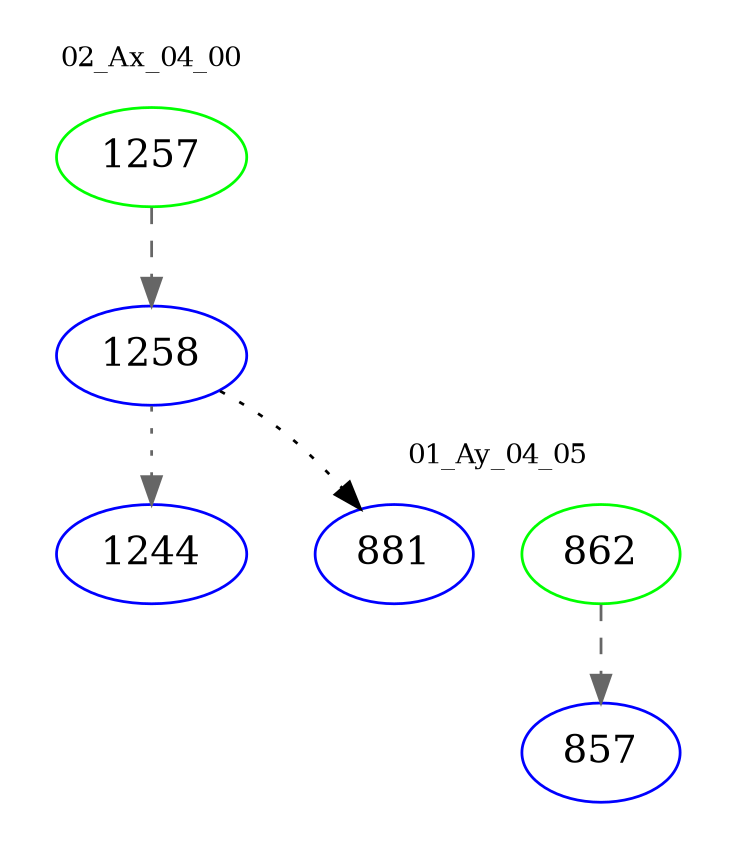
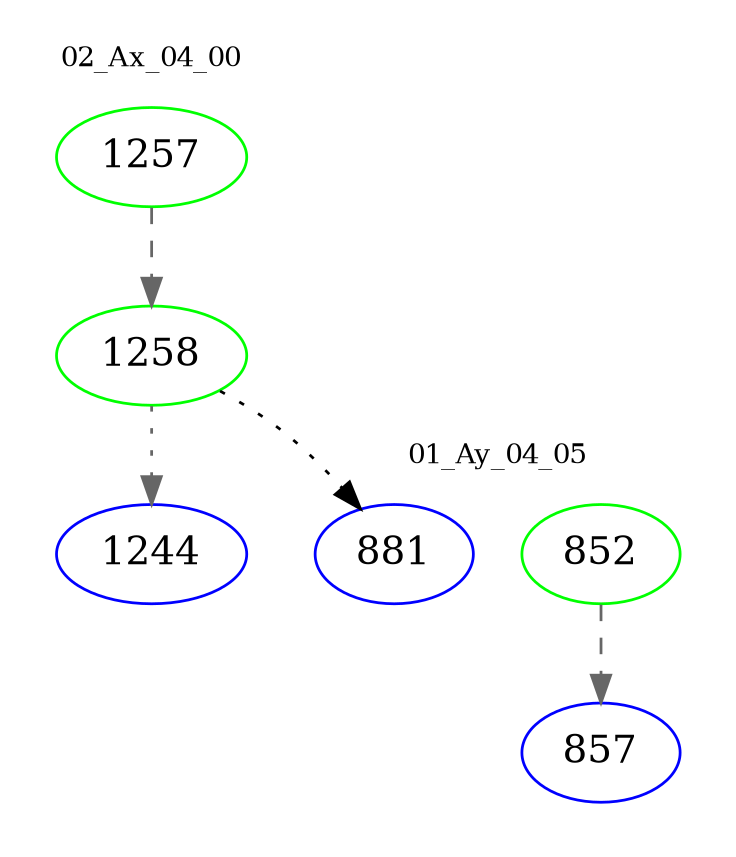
node "1258": color blue -> green
node "862": label "862" -> "852"
